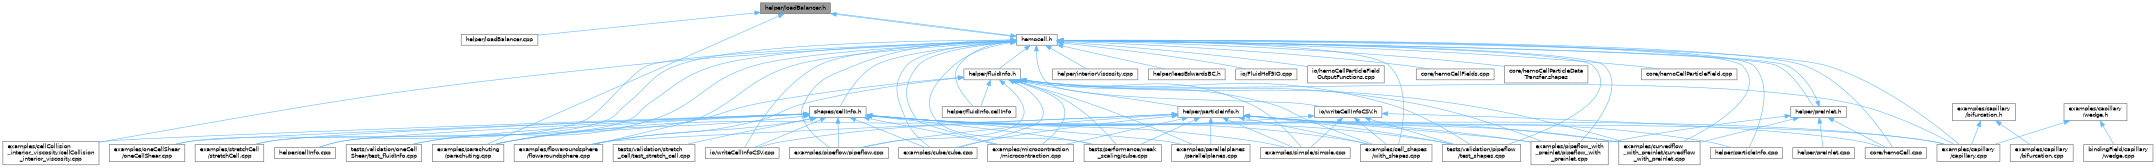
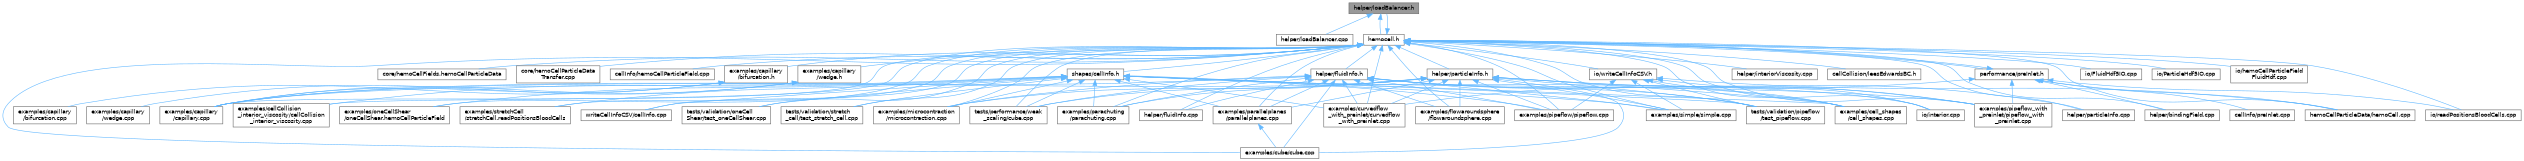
edge "tests/validation/stretch _cell/test_stretch_cell.cpp" -> "hemocell.h": added
edge "examples/capillary /bifurcation.h" -> "hemocell.h": added
edge "examples/capillary /wedge.h" -> "hemocell.h": added
edge "examples/parallelplanes /parallelplanes.cpp" -> "hemocell.h": added
edge "examples/simple/simple.cpp" -> "hemocell.h": added
node "helper/leesEdwardsBC.h": label "helper/leesEdwardsBC.h" -> "cellCollision/leesEdwardsBC.h"
node "io/hemoCellParticleField OutputFunctions.cpp": label "io/hemoCellParticleField OutputFunctions.cpp" -> "io/hemoCellParticleField FluidHdf.cpp"
node "core/hemoCellFields.cpp": label "core/hemoCellFields.cpp" -> "core/hemoCellFields.hemoCellParticleData"
node "core/hemoCellParticleData Transfer.shapes": label "core/hemoCellParticleData Transfer.shapes" -> "core/hemoCellParticleData Transfer.cpp"
node "core/hemoCellParticleField.cpp": label "core/hemoCellParticleField.cpp" -> "cellInfo/hemoCellParticleField.cpp"
node "io/ParticleHdf5IO.cpp": added
edge "examples/parachuting /parachuting.cpp" -> "helper/loadBalancer.h": now "examples/parachuting /parachuting.cpp" -> "hemocell.h"
edge "helper/particleInfo.h" -> "helper/fluidInfo.h": now "helper/particleInfo.h" -> "hemocell.h"
edge "examples/pipeflow/pipeflow.cpp" -> "io/writeCellInfoCSV.h": added
node "helper/fluidInfo.cellInfo": label "helper/fluidInfo.cellInfo" -> "helper/fluidInfo.cpp"
node "helper/preInlet.h": label "helper/preInlet.h" -> "performance/preInlet.h"
node "helper/bindingField.cpp": added
node "io/readPositionsBloodCells.cpp": added
edge "examples/flowaroundsphere /flowaroundsphere.cpp" -> "shapes/cellInfo.h": removed
edge "examples/cube/cube.cpp" -> "shapes/cellInfo.h": now "examples/cube/cube.cpp" -> "examples/parallelplanes /parallelplanes.cpp"
node "examples/oneCellShear /oneCellShear.cpp": label "examples/oneCellShear /oneCellShear.cpp" -> "examples/oneCellShear /oneCellShear.hemoCellParticleField"
node "examples/stretchCell /stretchCell.cpp": label "examples/stretchCell /stretchCell.cpp" -> "examples/stretchCell /stretchCell.readPositionsBloodCells"
node "helper/cellInfo.cpp": label "helper/cellInfo.cpp" -> "writeCellInfoCSV/cellInfo.cpp"
node "tests/validation/oneCell Shear/test_fluidInfo.cpp": label "tests/validation/oneCell Shear/test_fluidInfo.cpp" -> "tests/validation/oneCell Shear/test_oneCellShear.cpp"
node "io/writeCellInfoCSV.cpp": label "io/writeCellInfoCSV.cpp" -> "io/interior.cpp"
node "examples/cell_shapes /with_shapes.cpp": label "examples/cell_shapes /with_shapes.cpp" -> "examples/cell_shapes /cell_shapes.cpp"
node "tests/validation/pipeflow /test_shapes.cpp": label "tests/validation/pipeflow /test_shapes.cpp" -> "tests/validation/pipeflow /test_pipeflow.cpp"
node "helper/preInlet.cpp": label "helper/preInlet.cpp" -> "cellInfo/preInlet.cpp"
node "core/hemoCell.cpp": label "core/hemoCell.cpp" -> "hemoCellParticleData/hemoCell.cpp"
node "bindingField/capillary /wedge.cpp": label "bindingField/capillary /wedge.cpp" -> "examples/capillary /wedge.cpp"
